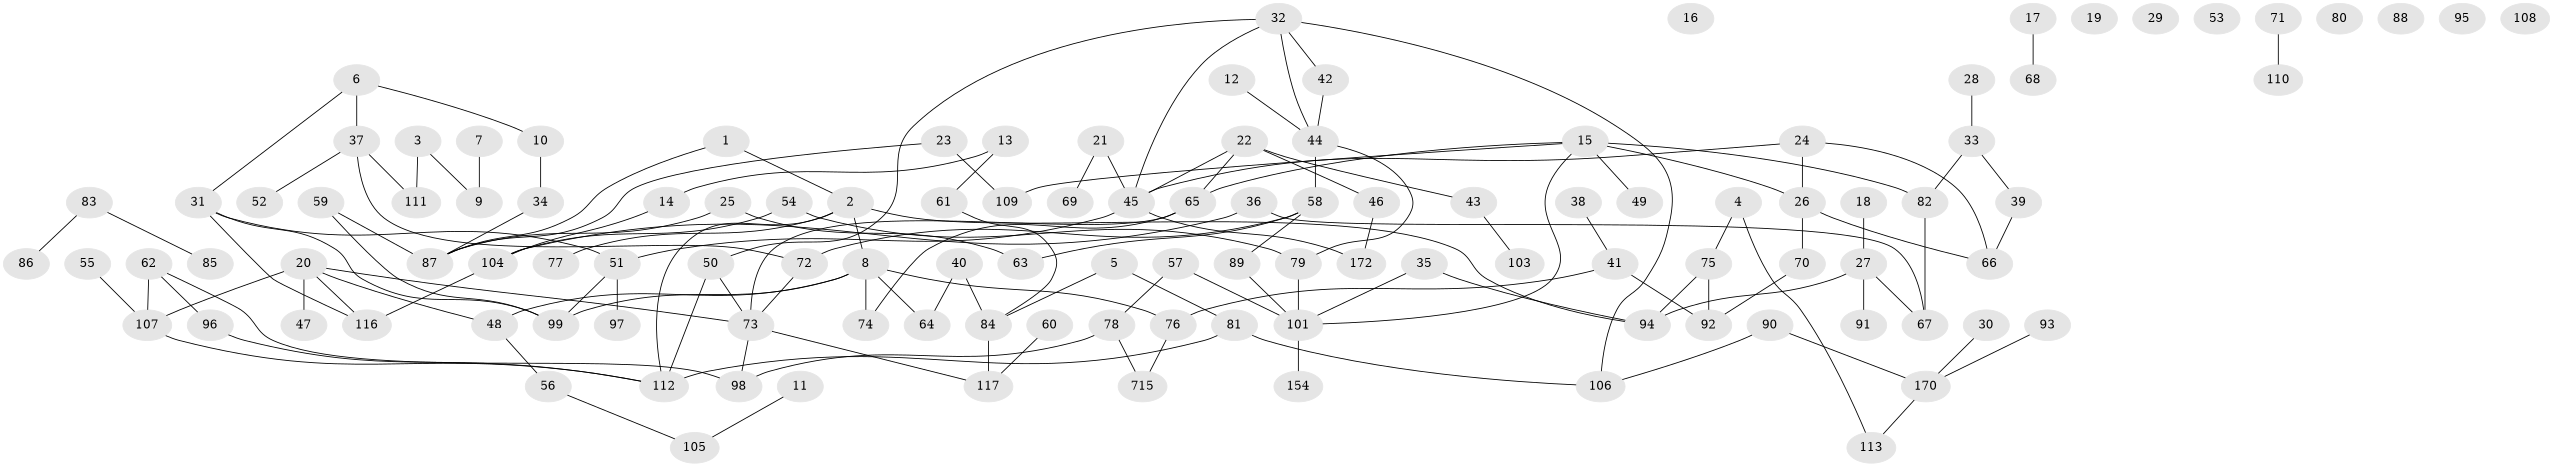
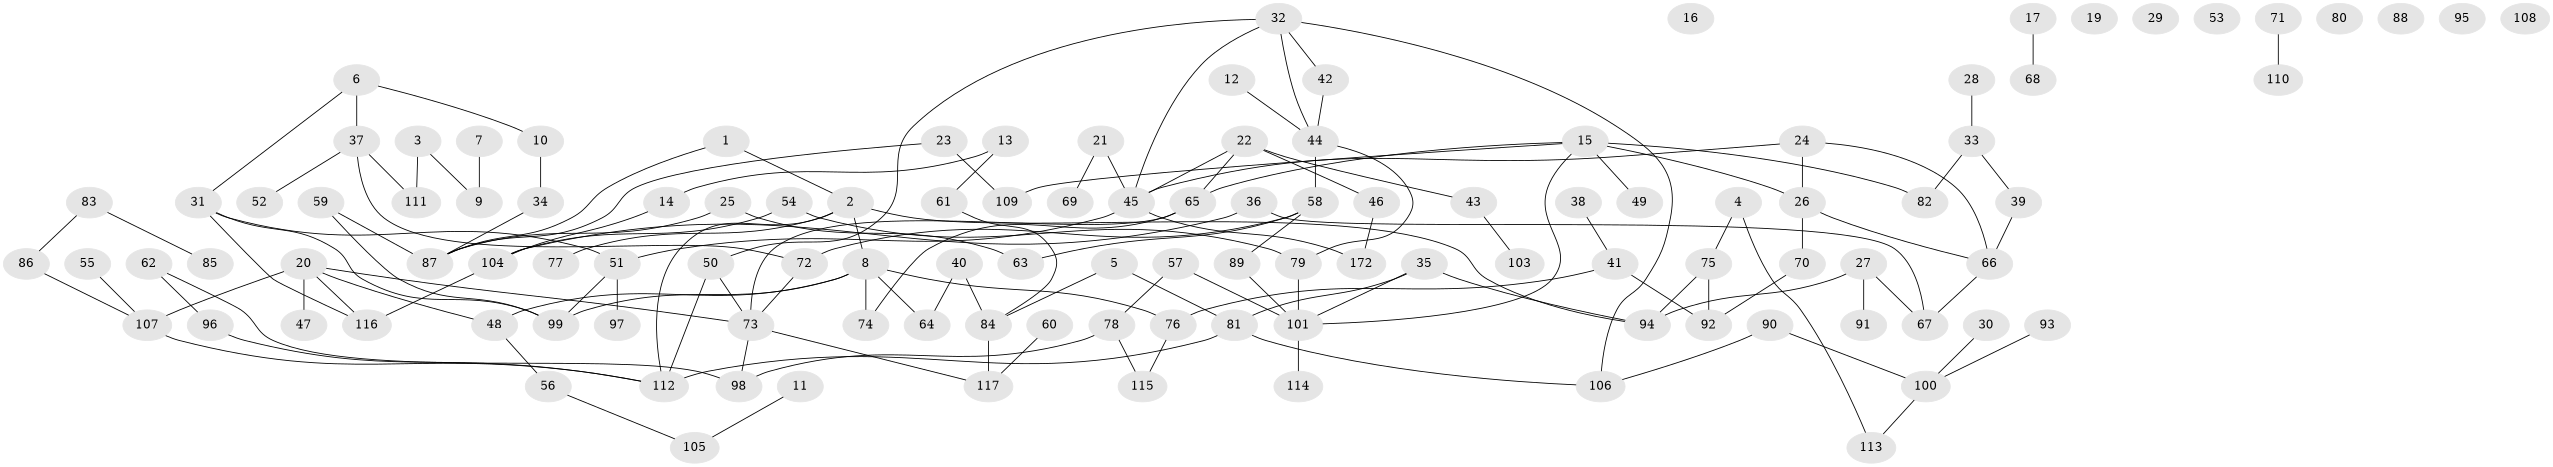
node "18": removed
edge "82" -- "67": now "66" -- "67"
edge "62" -- "107": now "86" -- "107"
edge "35" -- "81": added
node "715": label "715" -> "115"
node "154": label "154" -> "114"
node "170": label "170" -> "100"
